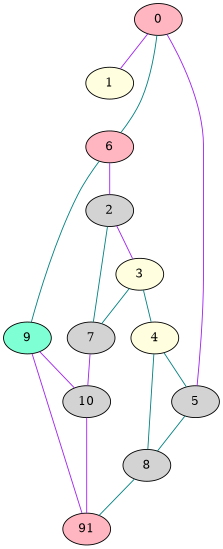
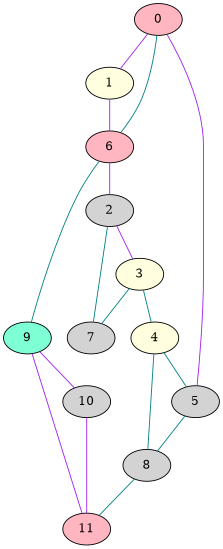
edge "1" -- "6": added
edge "7" -- "10": removed
node "91": label "91" -> "11"
